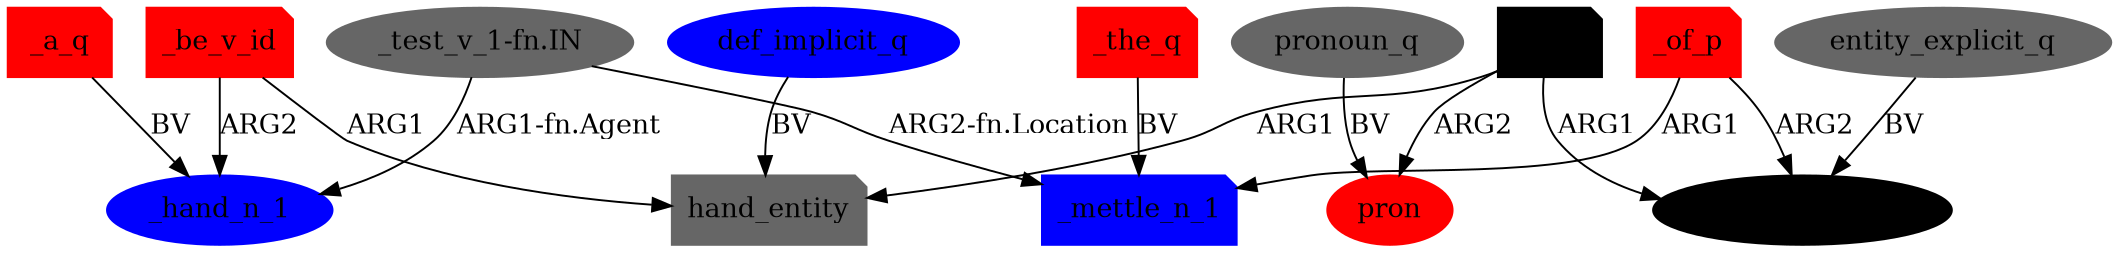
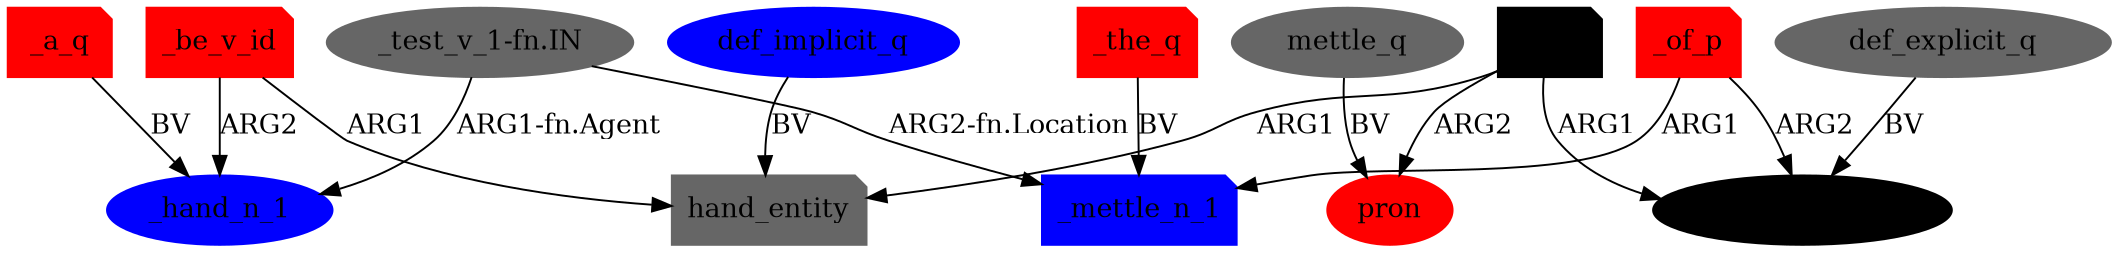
node "pronoun_q": label "pronoun_q" -> "mettle_q"
node "entity_explicit_q": label "entity_explicit_q" -> "def_explicit_q"
